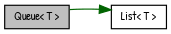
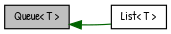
edge "Queue< T >" -> "List< T >": reversed
